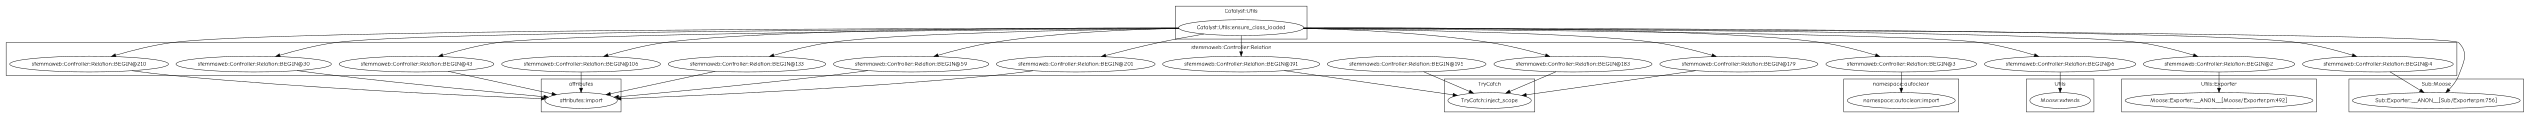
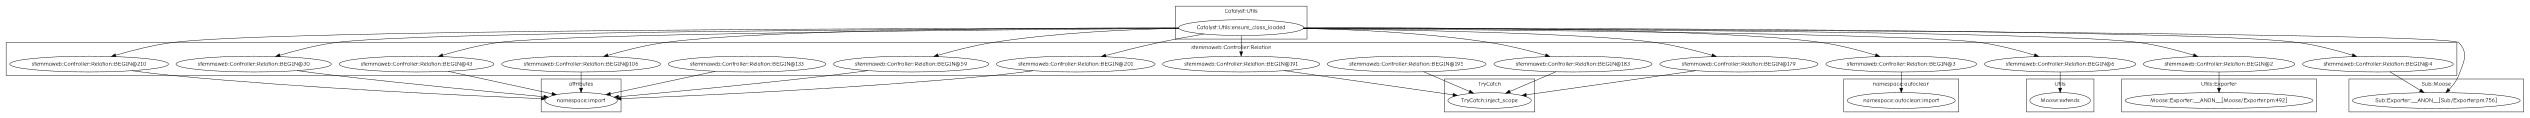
edge "Catalyst::Utils::ensure_class_loaded" -> "stemmaweb::Controller::Relation::BEGIN@133": removed
node "attributes::import": label "attributes::import" -> "namespace::import"
